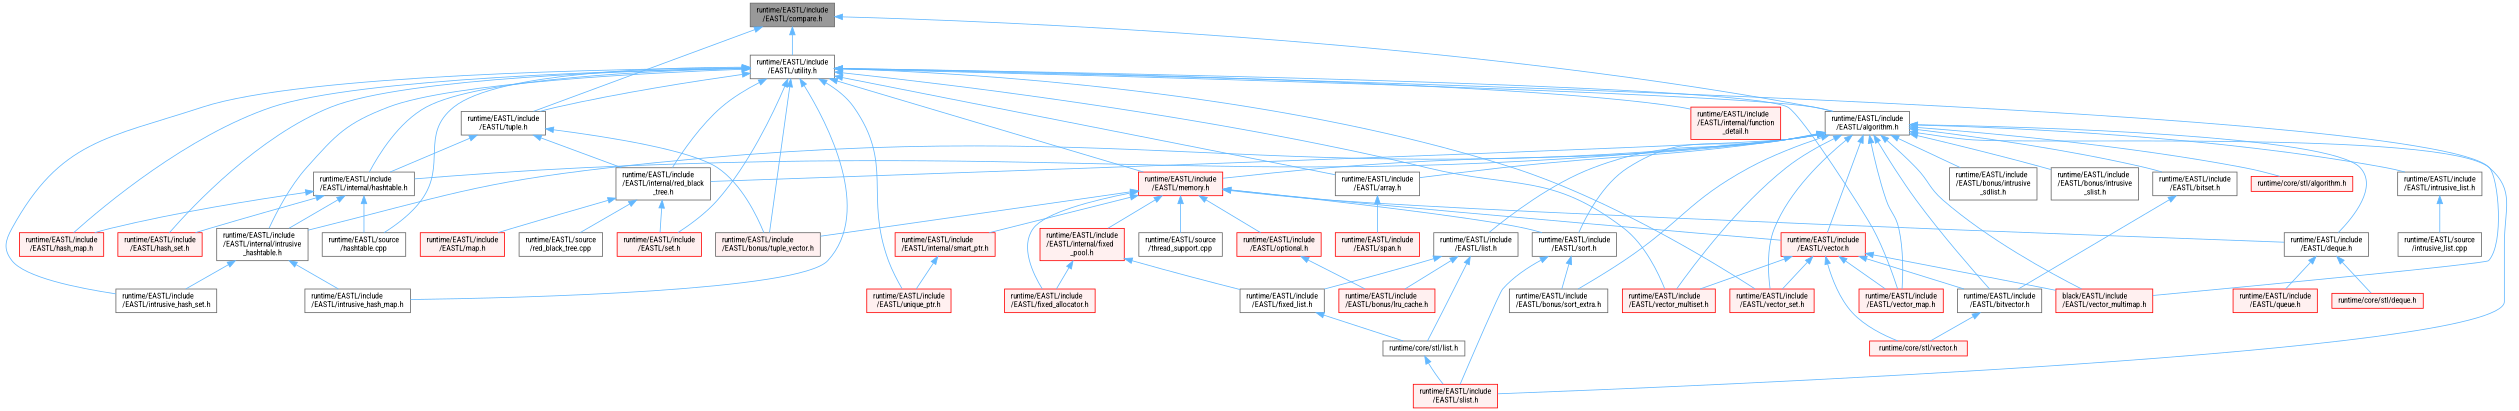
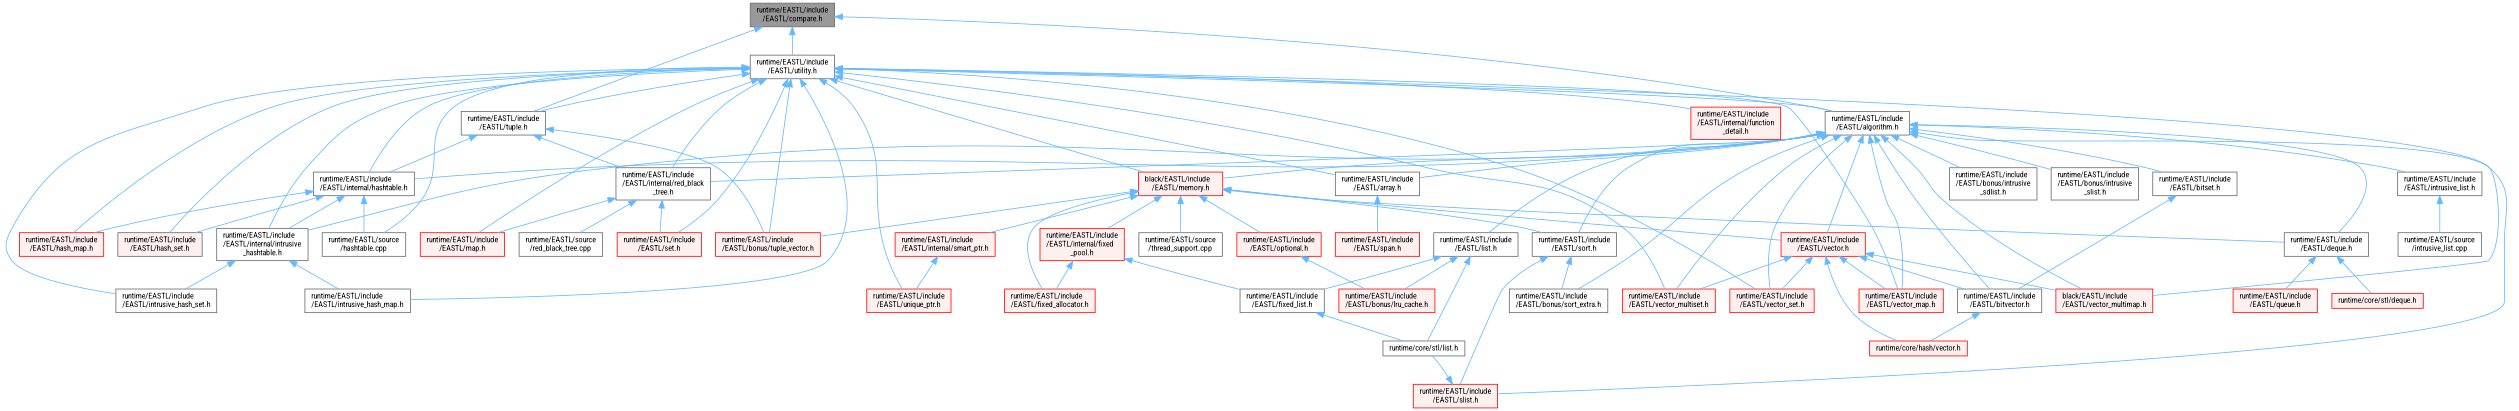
edge "runtime/EASTL/include /EASTL/map.h" -> "runtime/EASTL/include /EASTL/utility.h": added
node "runtime/EASTL/include /EASTL/memory.h": label "runtime/EASTL/include /EASTL/memory.h" -> "black/EASTL/include /EASTL/memory.h"
node "runtime/core/stl/algorithm.h": removed
node "runtime/EASTL/include /EASTL/hash_set.h": color red -> grey40
node "runtime/EASTL/include /EASTL/bonus/tuple_vector.h": color grey40 -> red
node "runtime/core/stl/vector.h": label "runtime/core/stl/vector.h" -> "runtime/core/hash/vector.h"
edge "runtime/EASTL/include /EASTL/slist.h" -> "runtime/core/stl/list.h": reversed
